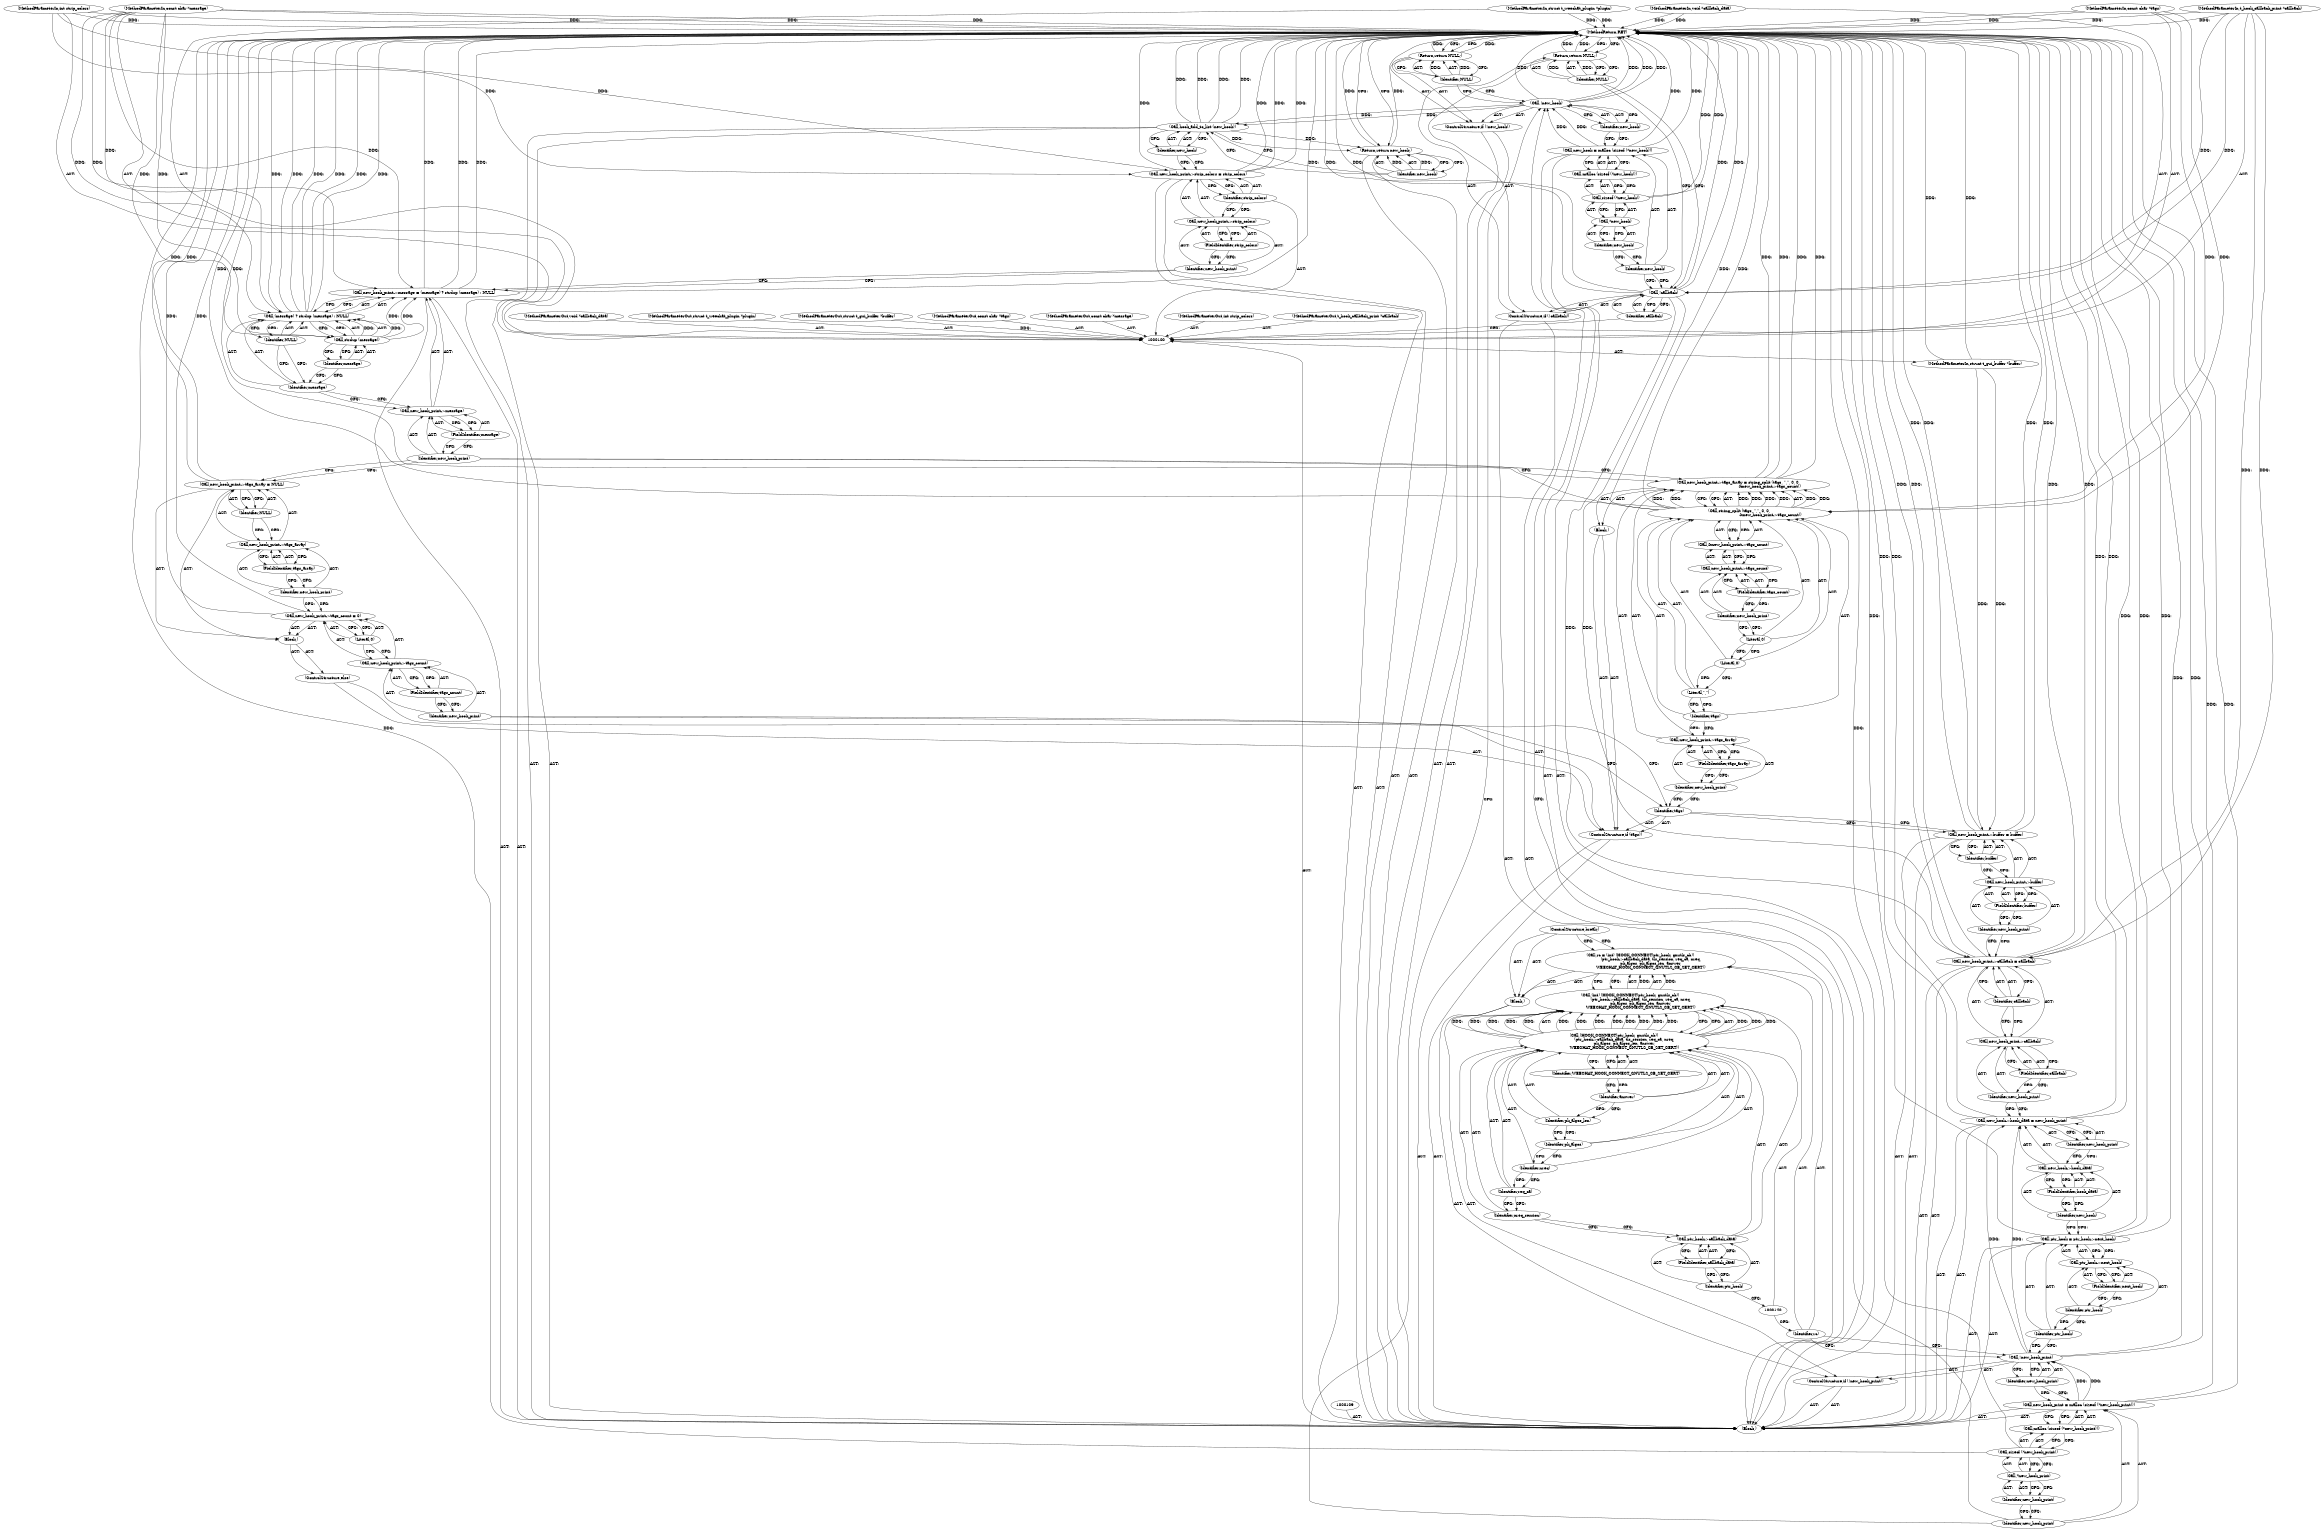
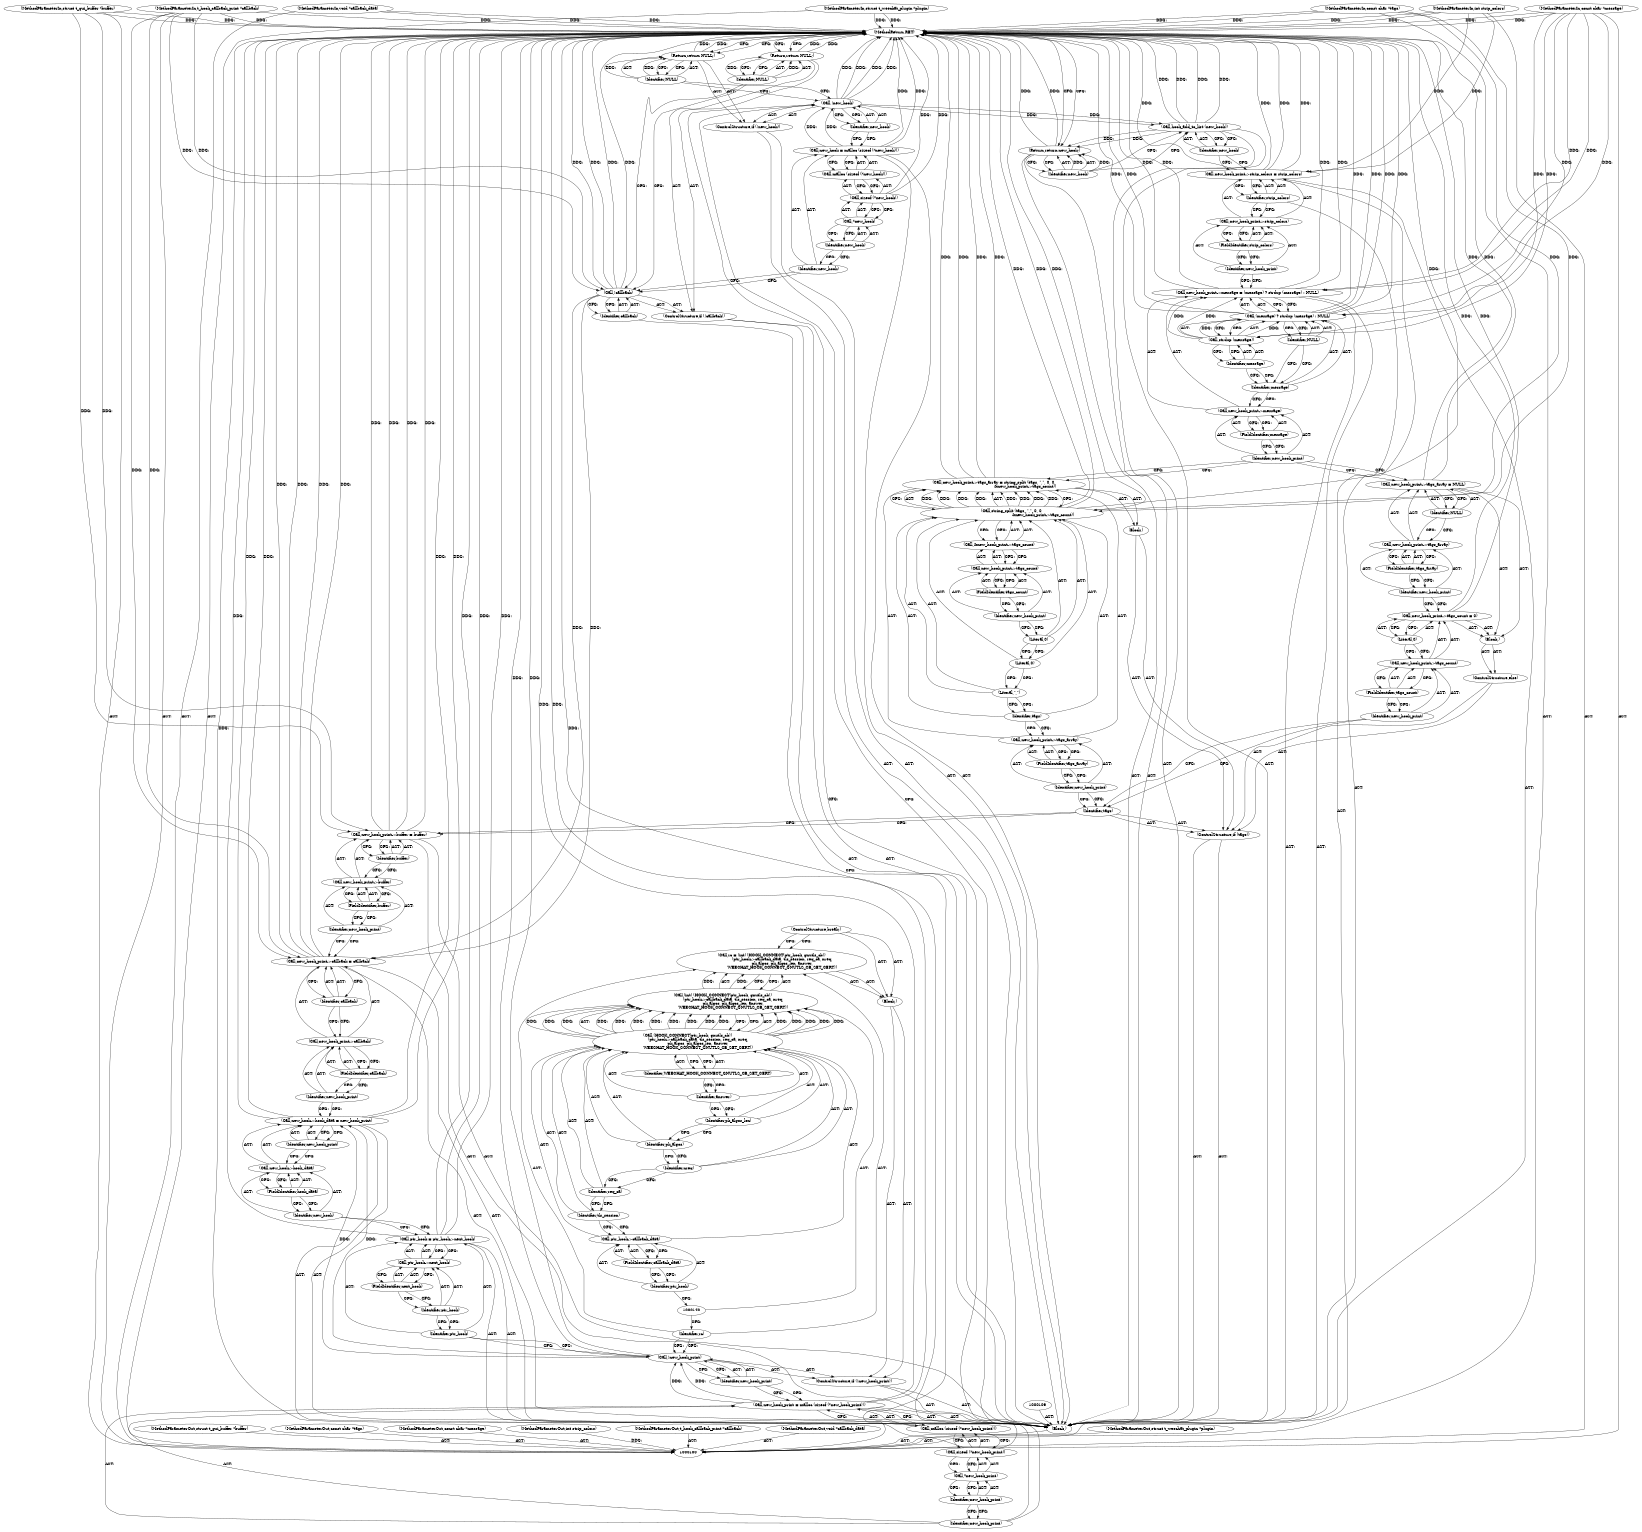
edge "(MethodParameterOut,struct t_gui_buffer *buffer)" -> "1000100": label "DDG: " -> "AST: "
edge "(MethodParameterOut,int strip_colors)" -> "1000100": label "AST: " -> "DDG: "
edge "1000100" -> "(MethodParameterIn,struct t_gui_buffer *buffer)": reversed
node "(Identifier,nreq_session)": label "(Identifier,nreq_session)" -> "(Identifier,tls_session)"
